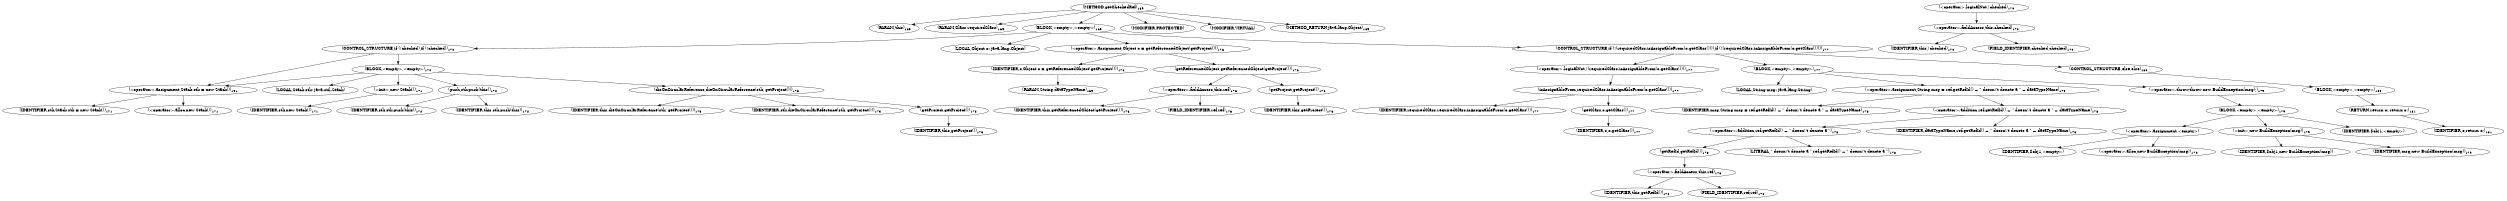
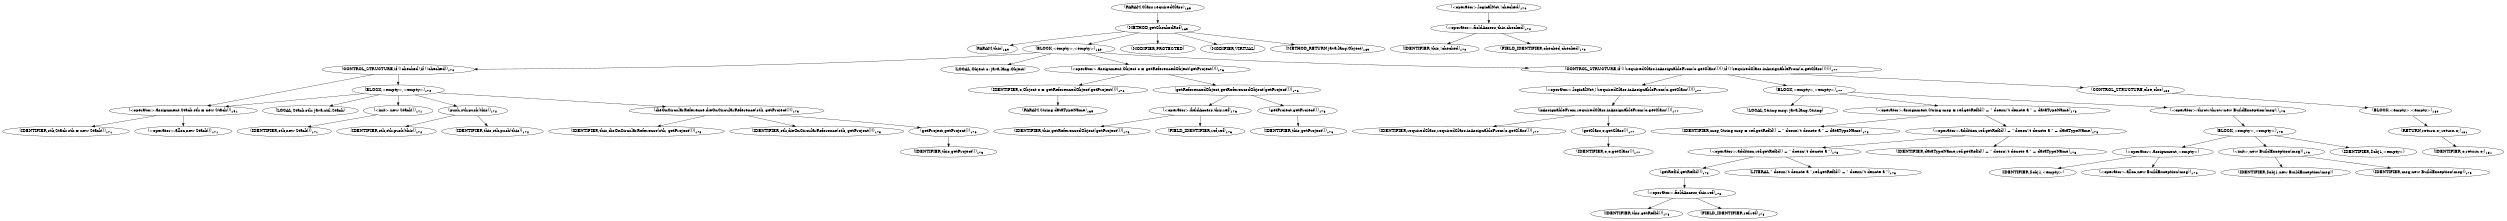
edge "(METHOD,getCheckedRef)" -> "(PARAM,Class requiredClass)": reversed
